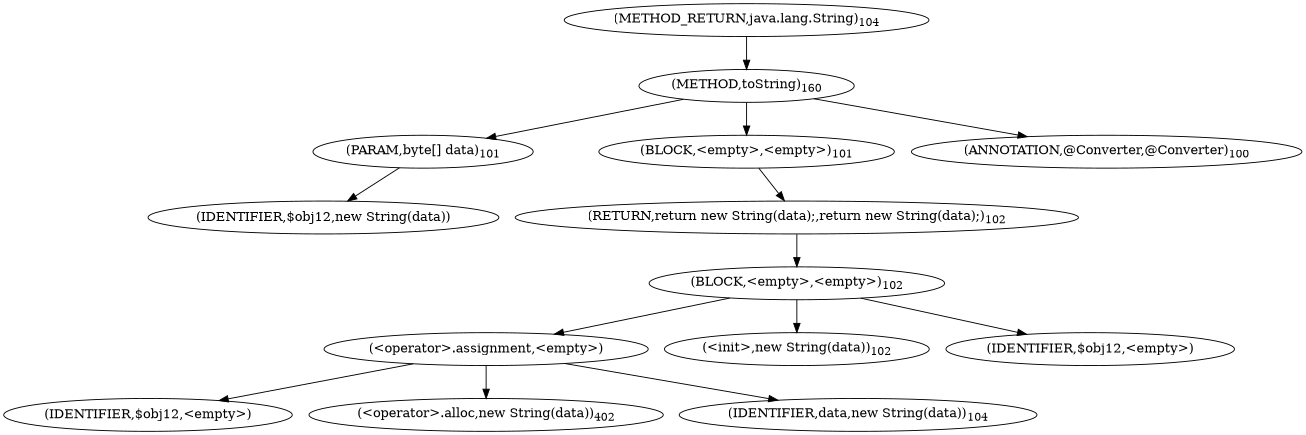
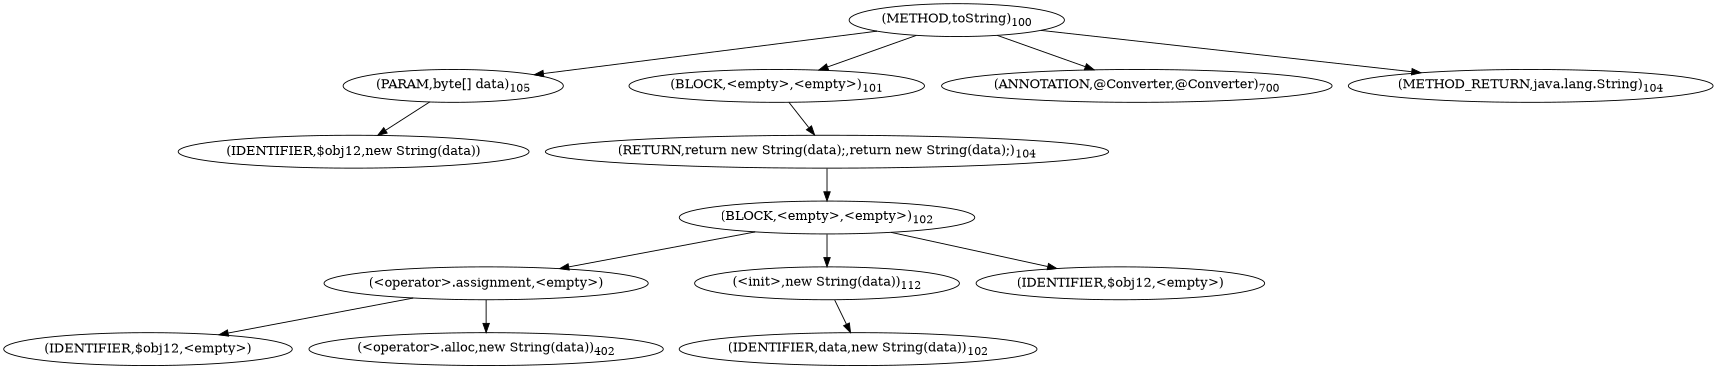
edge "(METHOD_RETURN,java.lang.String)" -> "(METHOD,toString)": reversed
node "(METHOD,toString)": text "160" -> "100"
node "(PARAM,byte[] data)": text "101" -> "105"
node "(ANNOTATION,@Converter,@Converter)": text "100" -> "700"
node "(RETURN,return new String(data);,return new String(data);)": text "102" -> "104"
node "(<init>,new String(data))": text "102" -> "112"
edge "(<operator>.assignment,<empty>)" -> "(IDENTIFIER,data,new String(data))": now "(<init>,new String(data))" -> "(IDENTIFIER,data,new String(data))"
node "(IDENTIFIER,data,new String(data))": text "104" -> "102"
